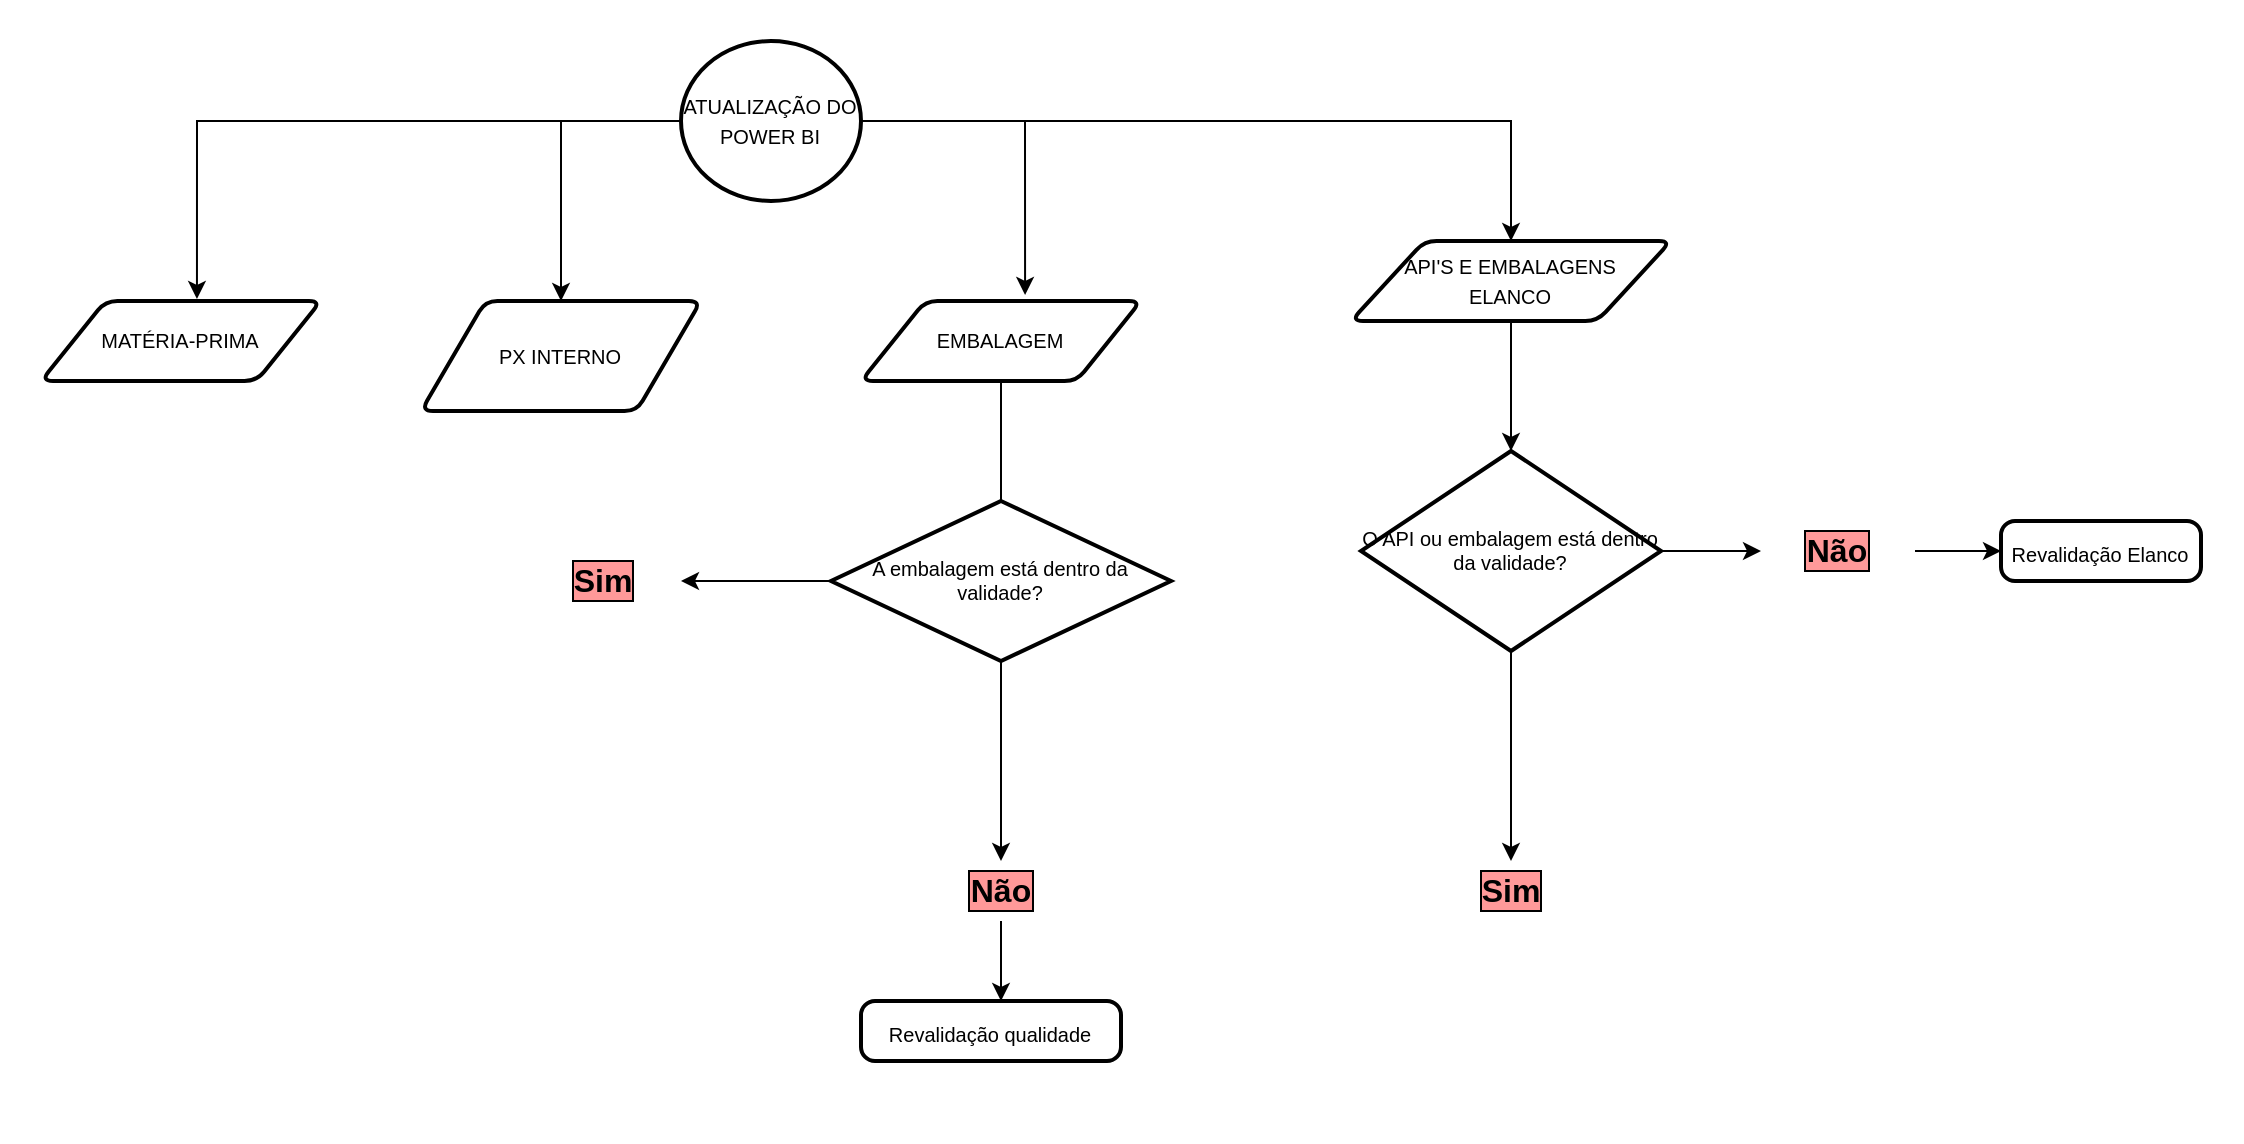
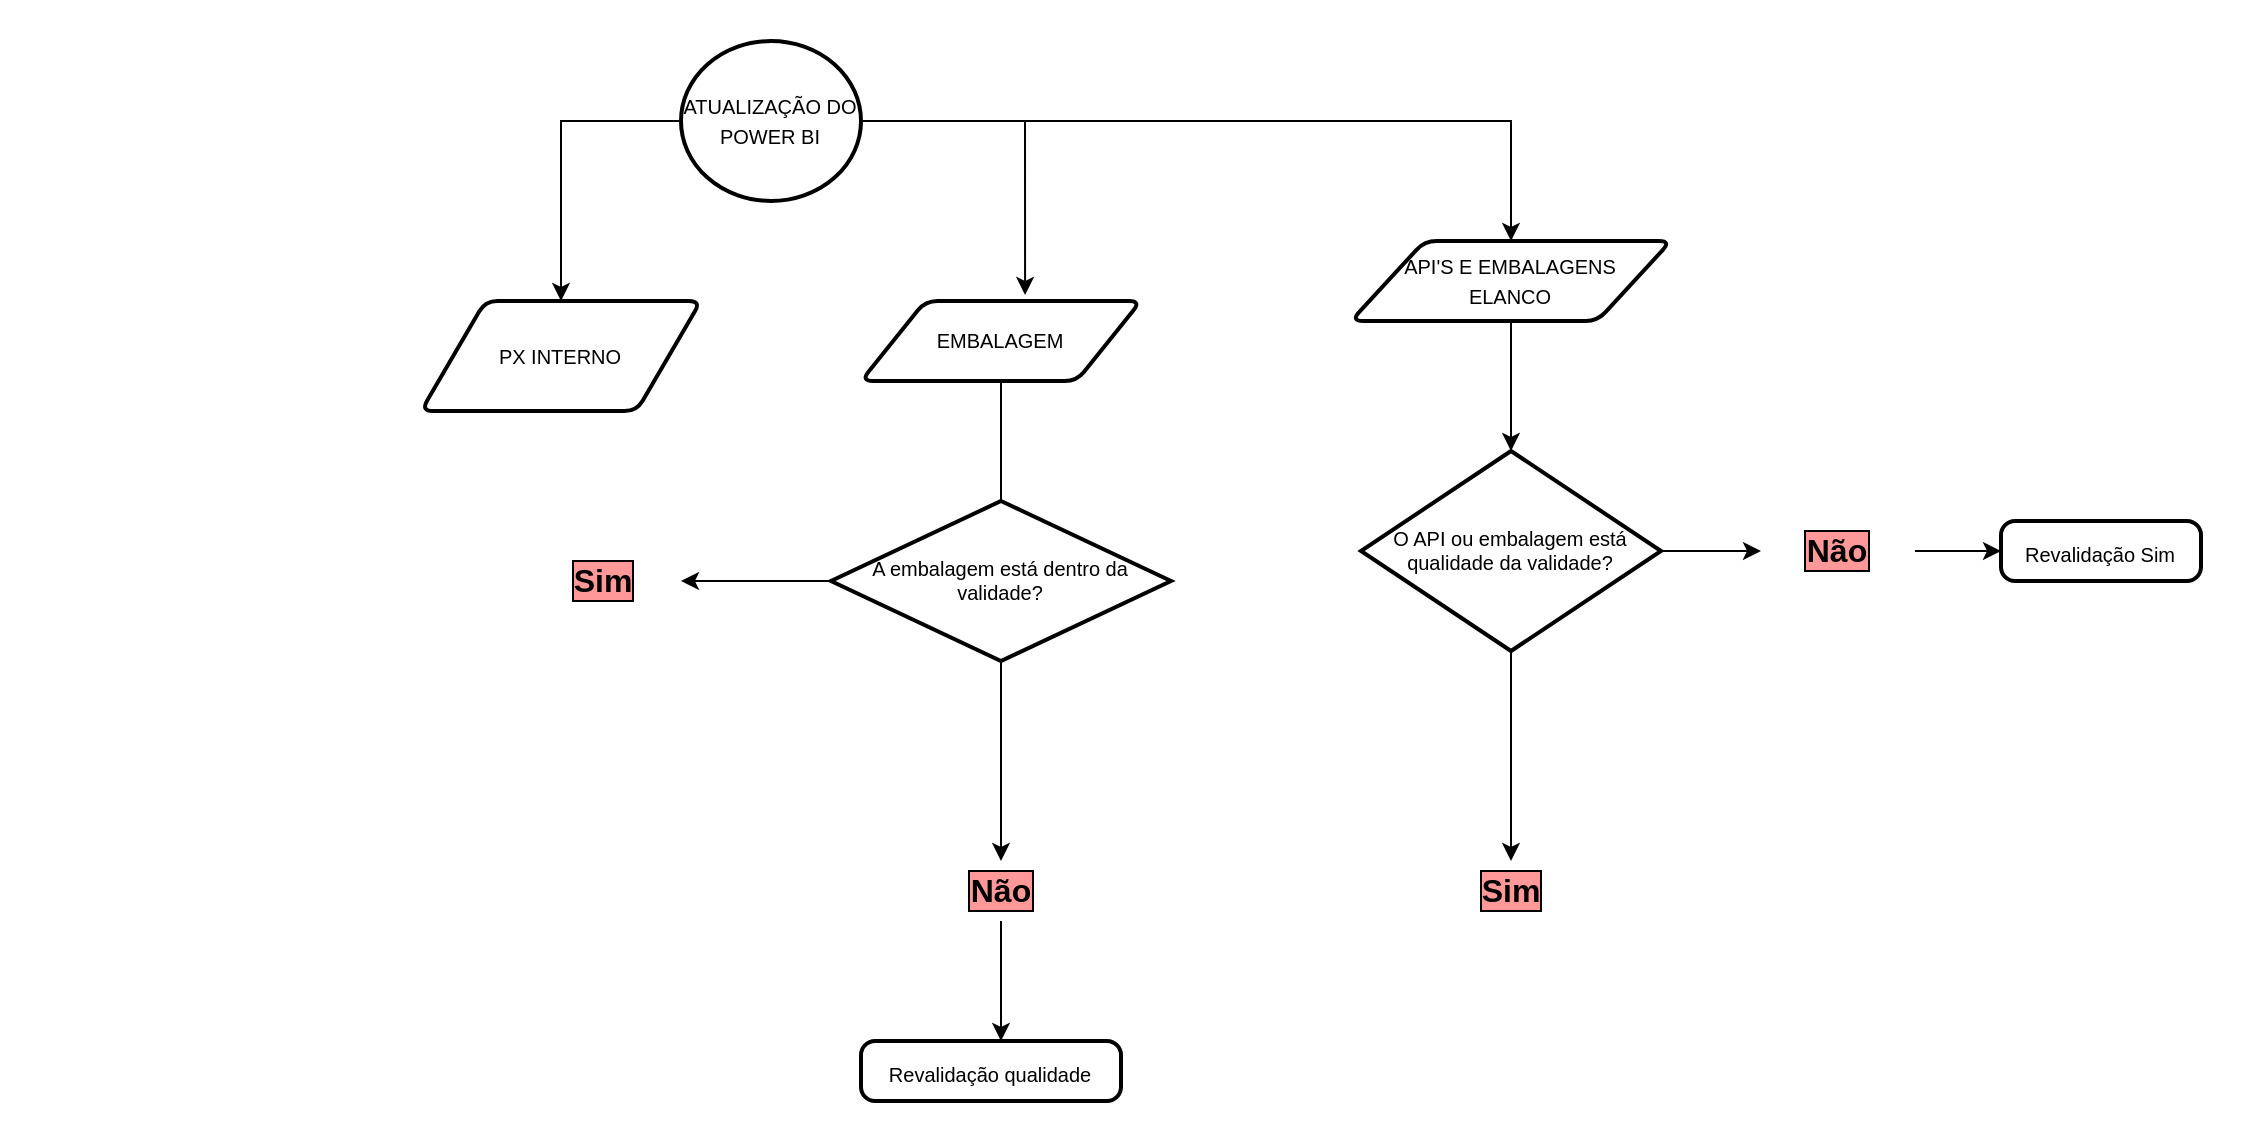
edge "ATUALIZAÇÃO DO POWER BI" -> "MATÉRIA-PRIMA": removed
node "MATÉRIA-PRIMA": removed
node "O API ou embalagem está dentro da validade?": label "O API ou embalagem está dentro da validade?" -> "O API ou embalagem está qualidade da validade?"
node "Revalidação Elanco": label "Revalidação Elanco" -> "Revalidação Sim"
node "Revalidação qualidade": moved (991, 1031) -> (991, 1071)
